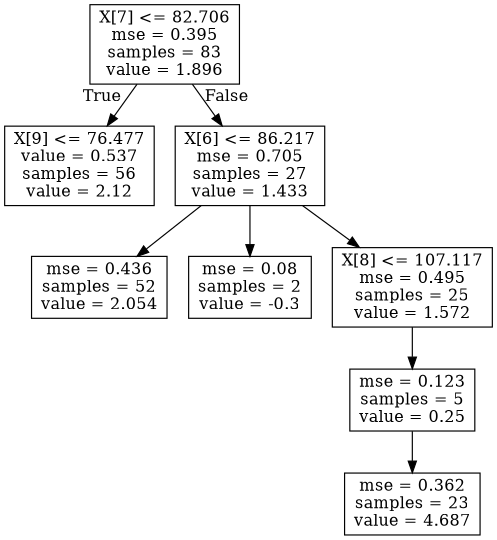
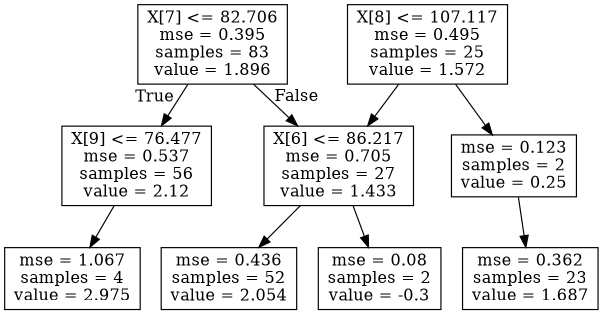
node "X[9] <= 76.477 value = 0.537 samples = 56 value = 2.12": label "X[9] <= 76.477 value = 0.537 samples = 56 value = 2.12" -> "X[9] <= 76.477 mse = 0.537 samples = 56 value = 2.12"
edge "X[6] <= 86.217 mse = 0.705 samples = 27 value = 1.433" -> "X[8] <= 107.117 mse = 0.495 samples = 25 value = 1.572": reversed
node "mse = 1.067 samples = 4 value = 2.975": added
node "mse = 0.123 samples = 5 value = 0.25": label "mse = 0.123 samples = 5 value = 0.25" -> "mse = 0.123 samples = 2 value = 0.25"
node "mse = 0.362 samples = 23 value = 4.687": label "mse = 0.362 samples = 23 value = 4.687" -> "mse = 0.362 samples = 23 value = 1.687"
